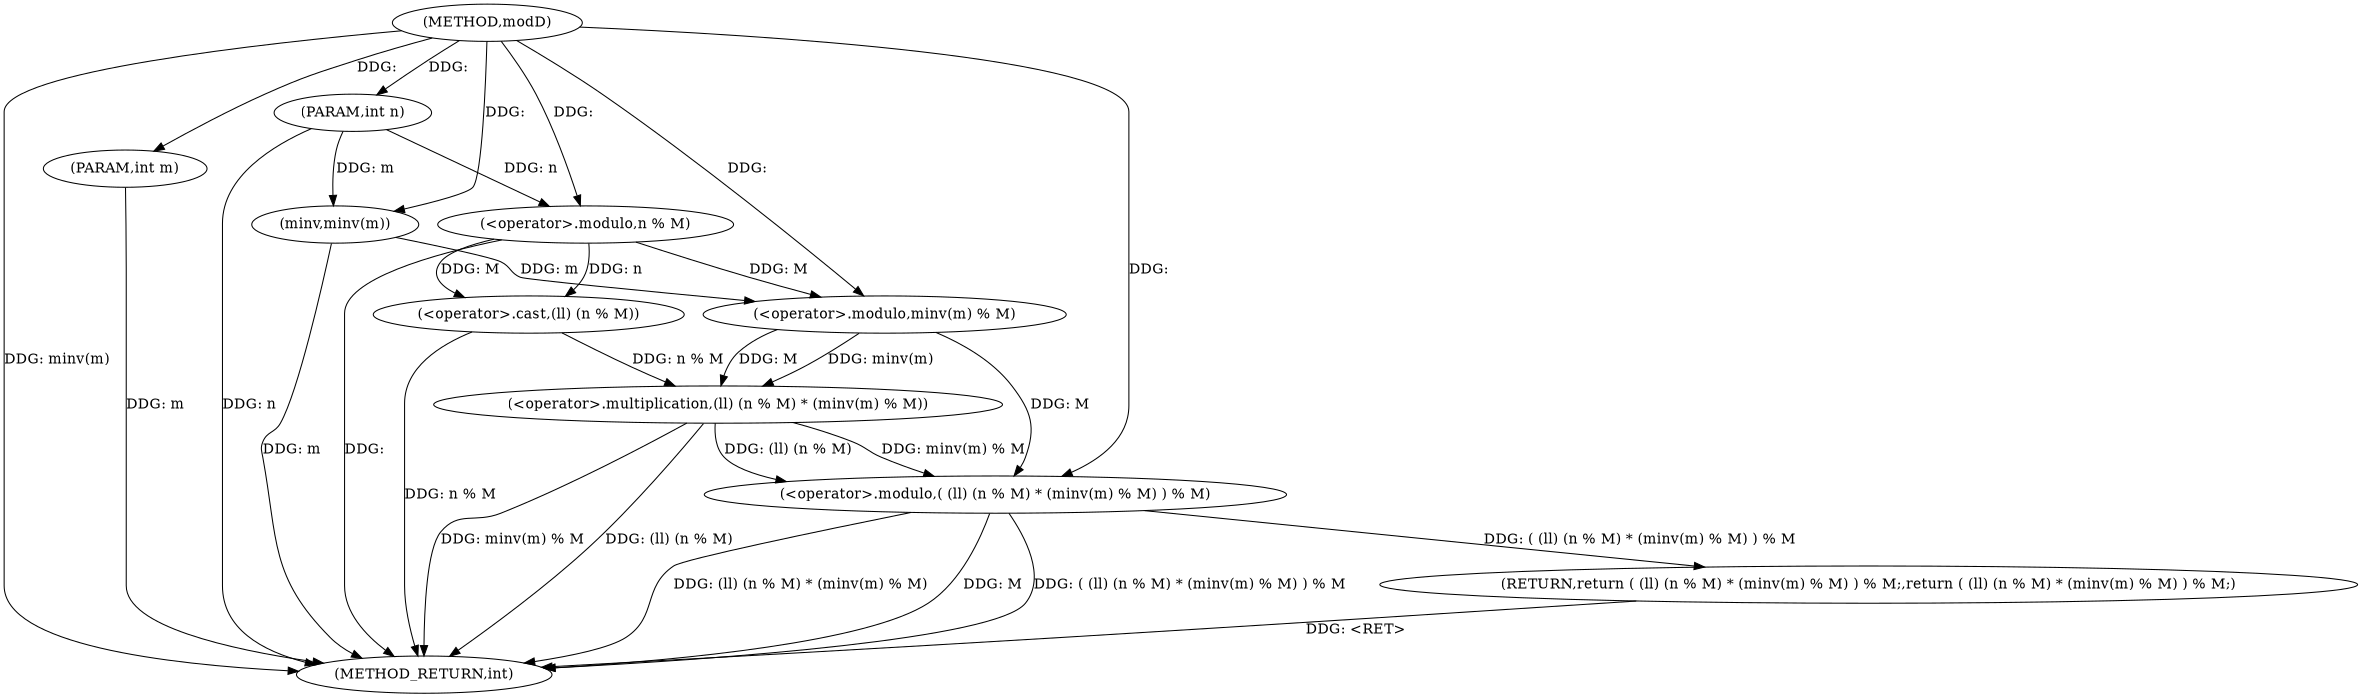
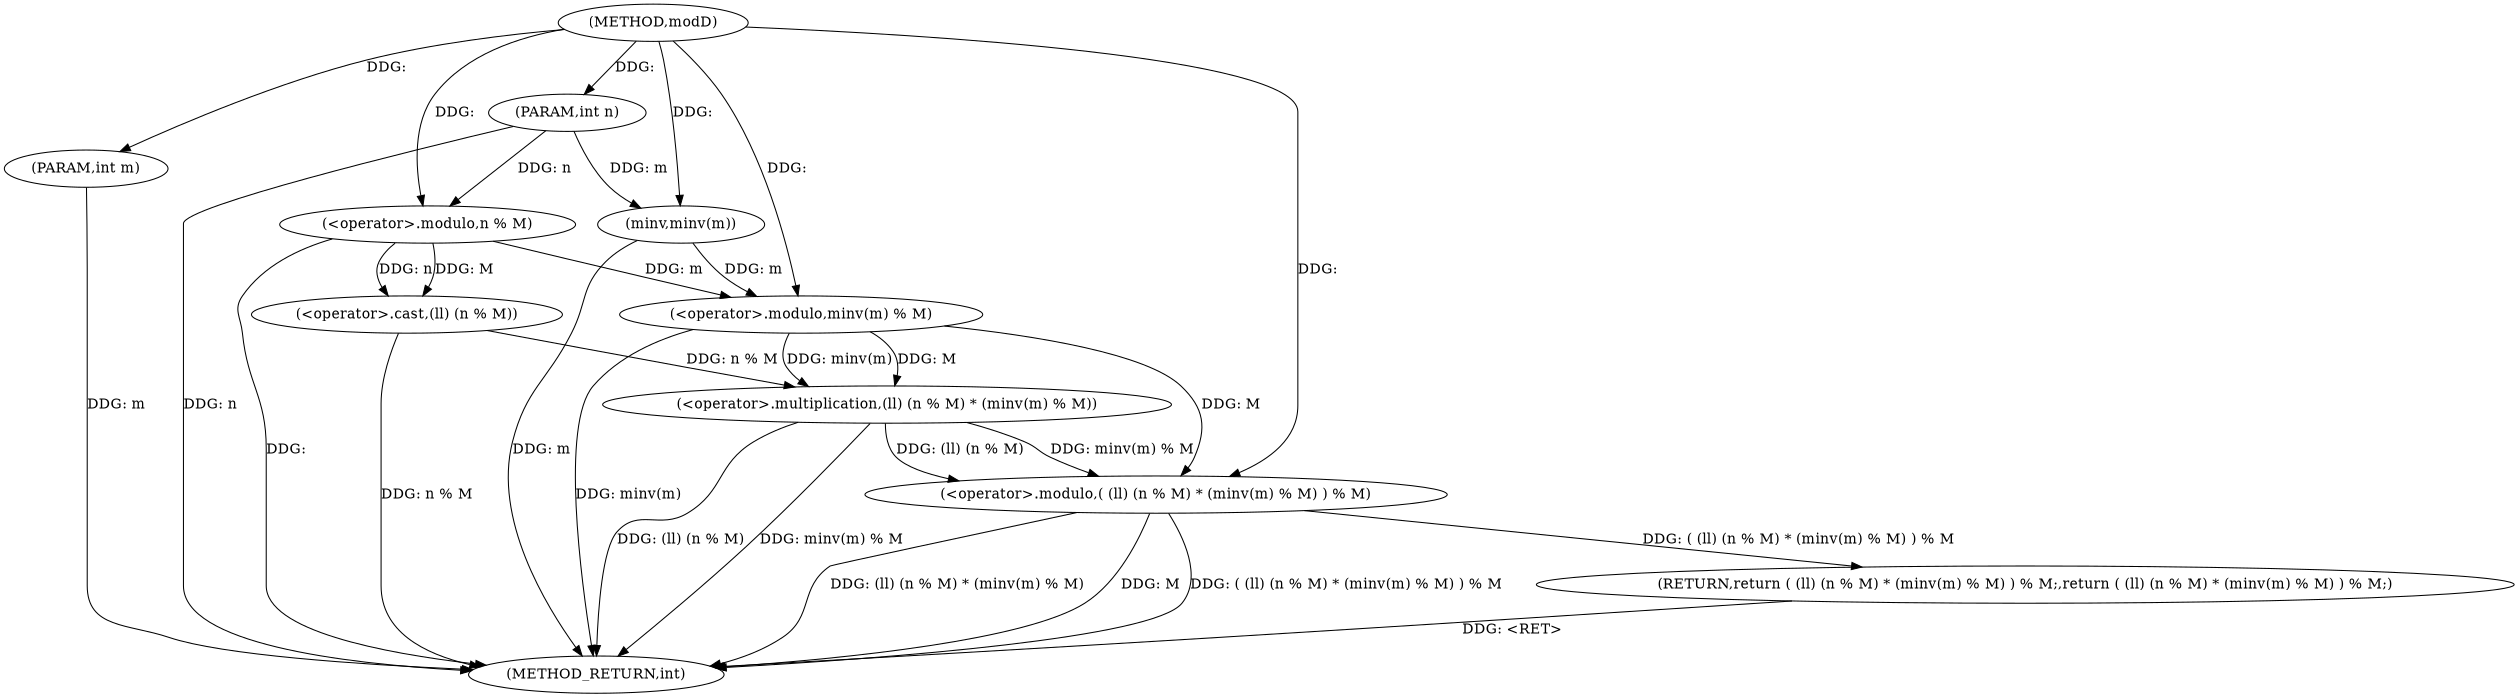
edge "(<operator>.modulo,n % M)" -> "(<operator>.modulo,minv(m) % M)": label "DDG: M" -> "DDG: m"
edge "(METHOD,modD)" -> "(METHOD_RETURN,int)": now "(<operator>.modulo,minv(m) % M)" -> "(METHOD_RETURN,int)"
